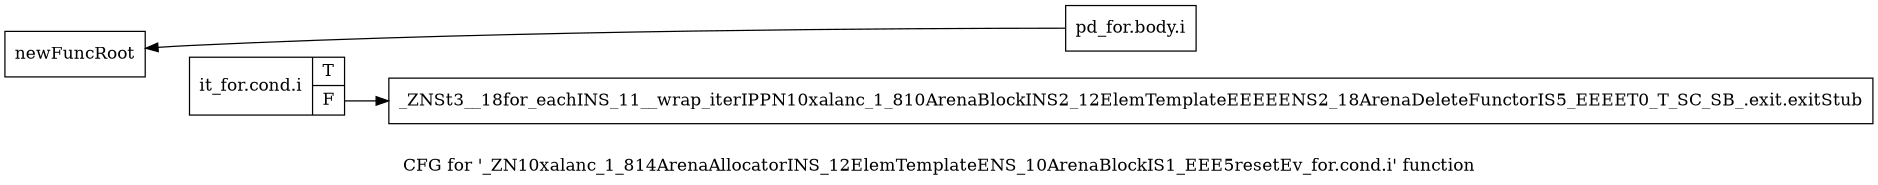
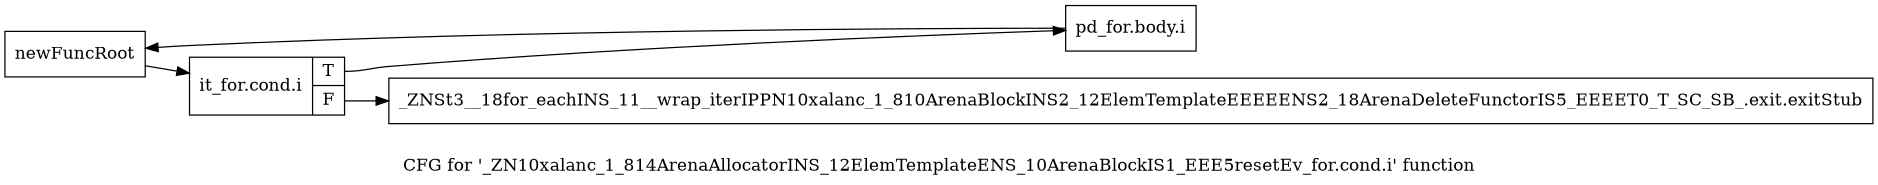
edge "it_for.cond.i" -> "pd_for.body.i": added
edge "newFuncRoot" -> "it_for.cond.i": added
